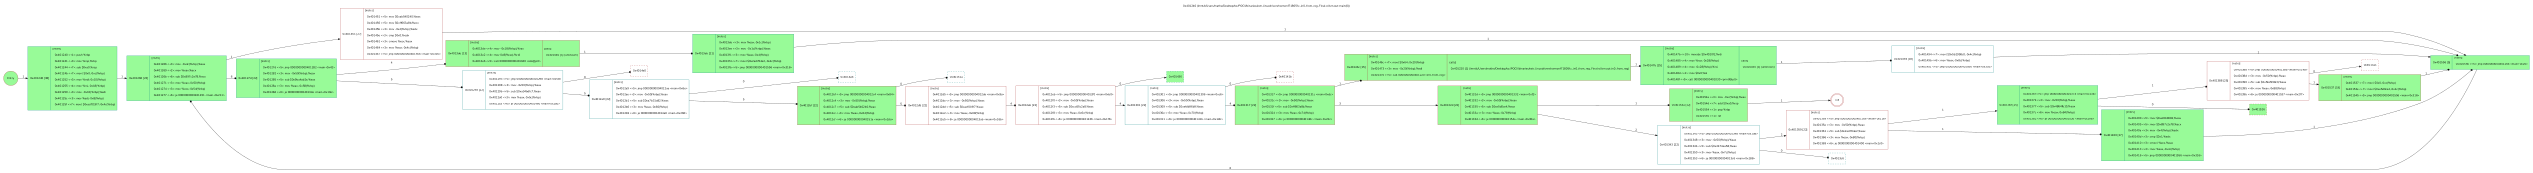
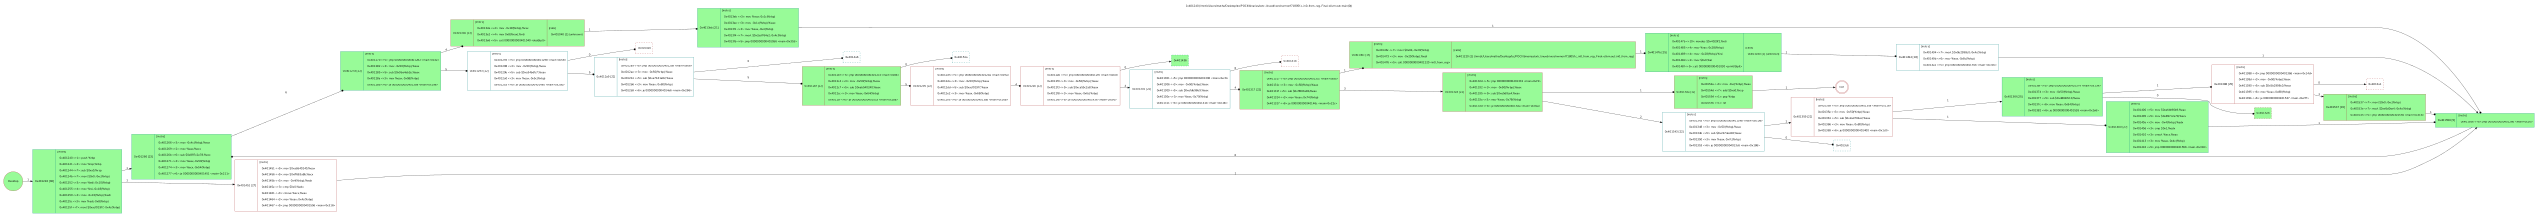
edge "0x401266 [23]" -> "0x401451 [27]": now "0x401240 [38]" -> "0x401451 [27]"
node "Entry": label "Entry" -> "Desktop"
